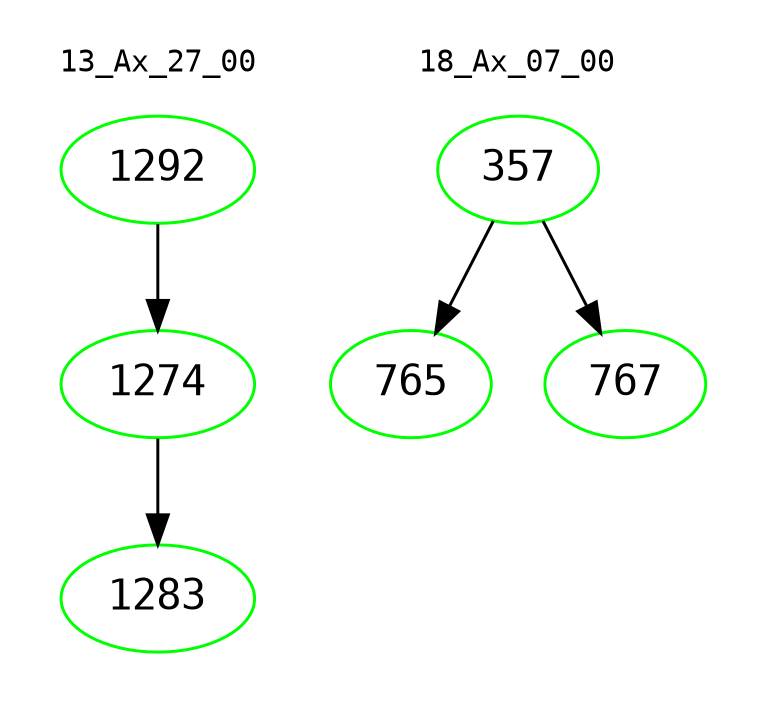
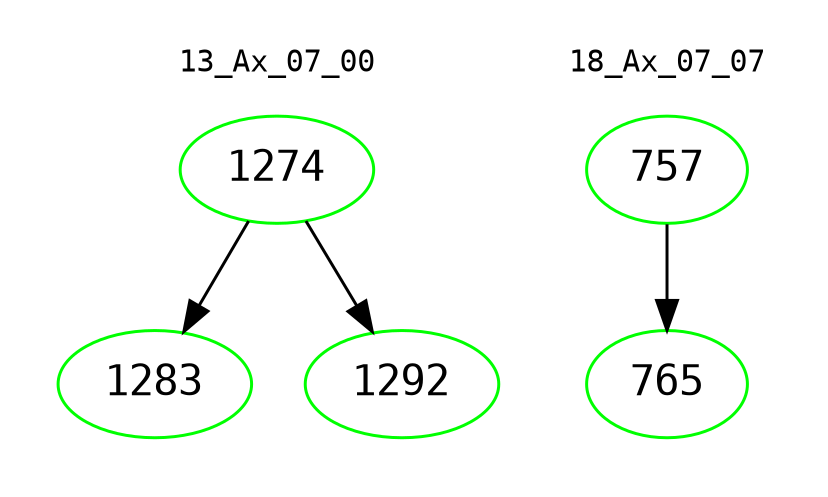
cluster "13_Ax_27_00": label "13_Ax_27_00" -> "13_Ax_07_00"
cluster "18_Ax_07_00": label "18_Ax_07_00" -> "18_Ax_07_07"
node "357": label "357" -> "757"
edge "1292" -> "1274": reversed
node "767": removed
